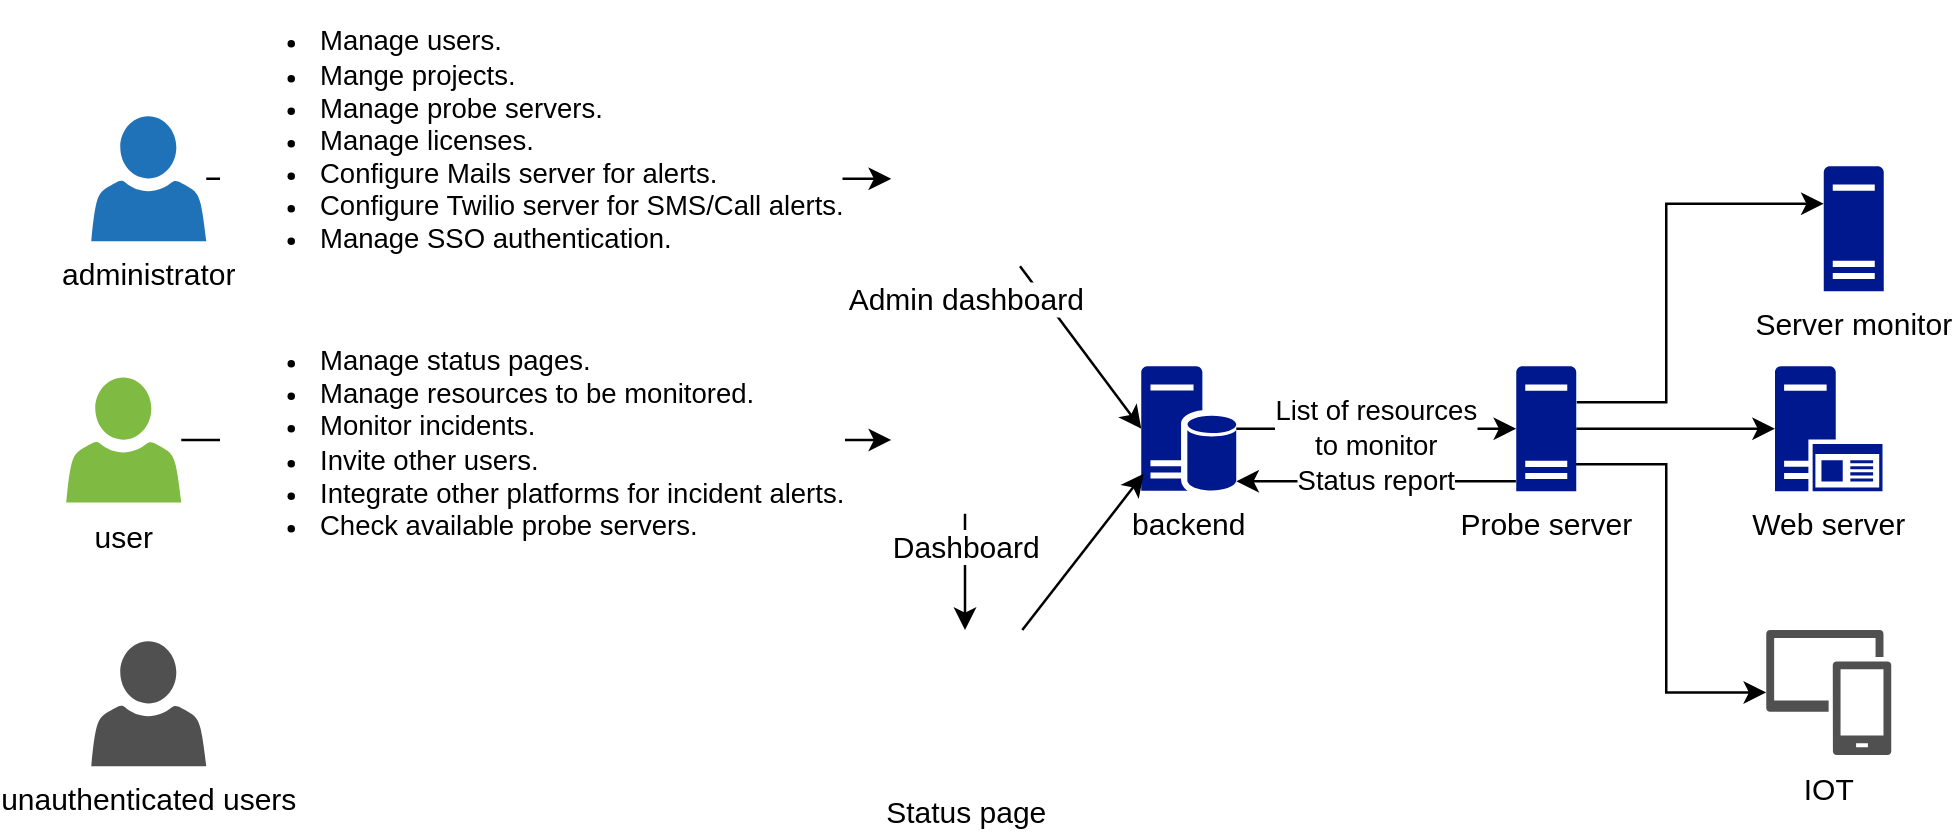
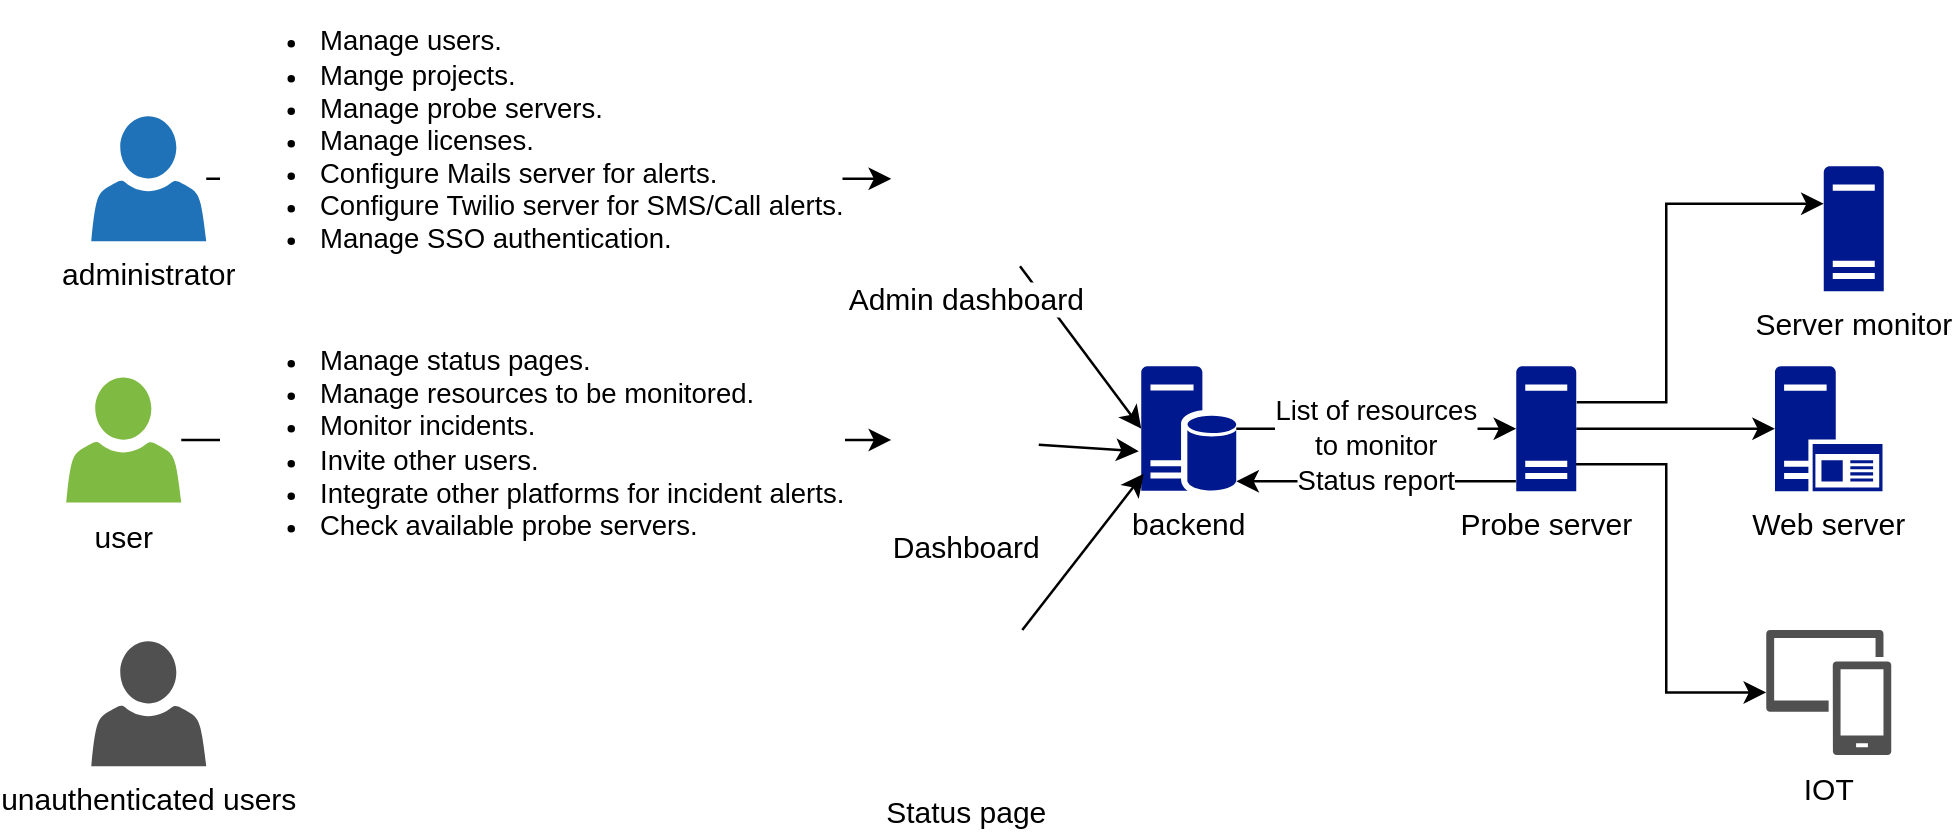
edge "Dashboard" -> "Status page": now "Dashboard" -> "backend"
